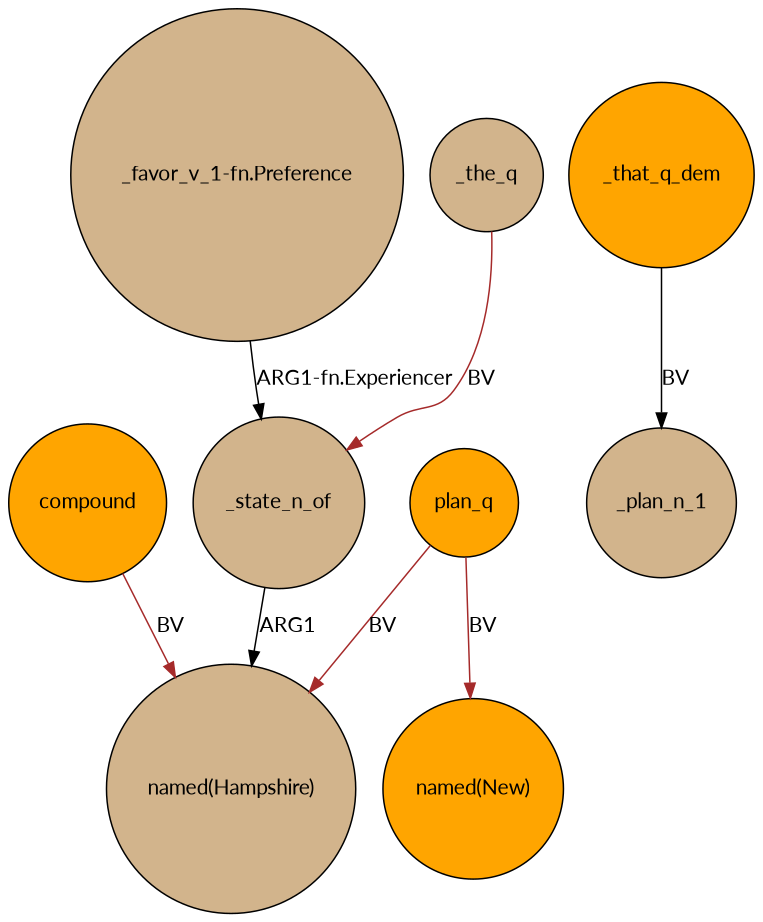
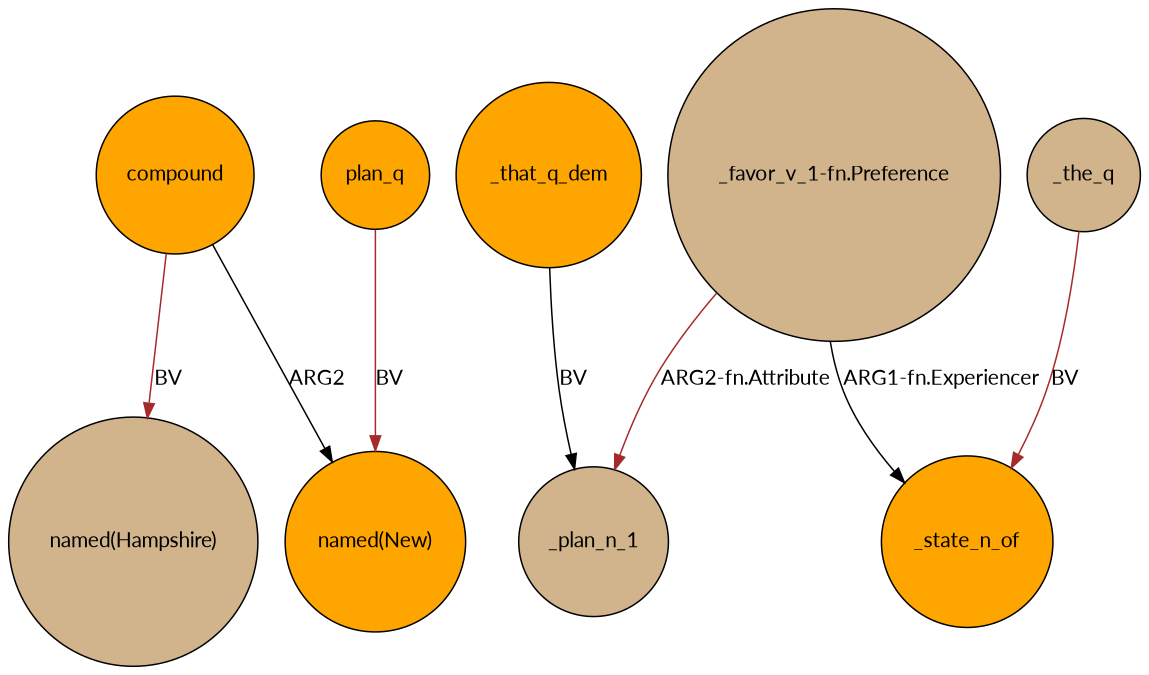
edge "compound" -> "named(New)": added, label "ARG2"
edge "_favor_v_1-fn.Preference" -> "_plan_n_1": added, label "ARG2-fn.Attribute"
node "_state_n_of": fillcolor tan -> orange
edge "plan_q" -> "named(Hampshire)": removed, label "BV"
edge "_state_n_of" -> "named(Hampshire)": removed, label "ARG1"
